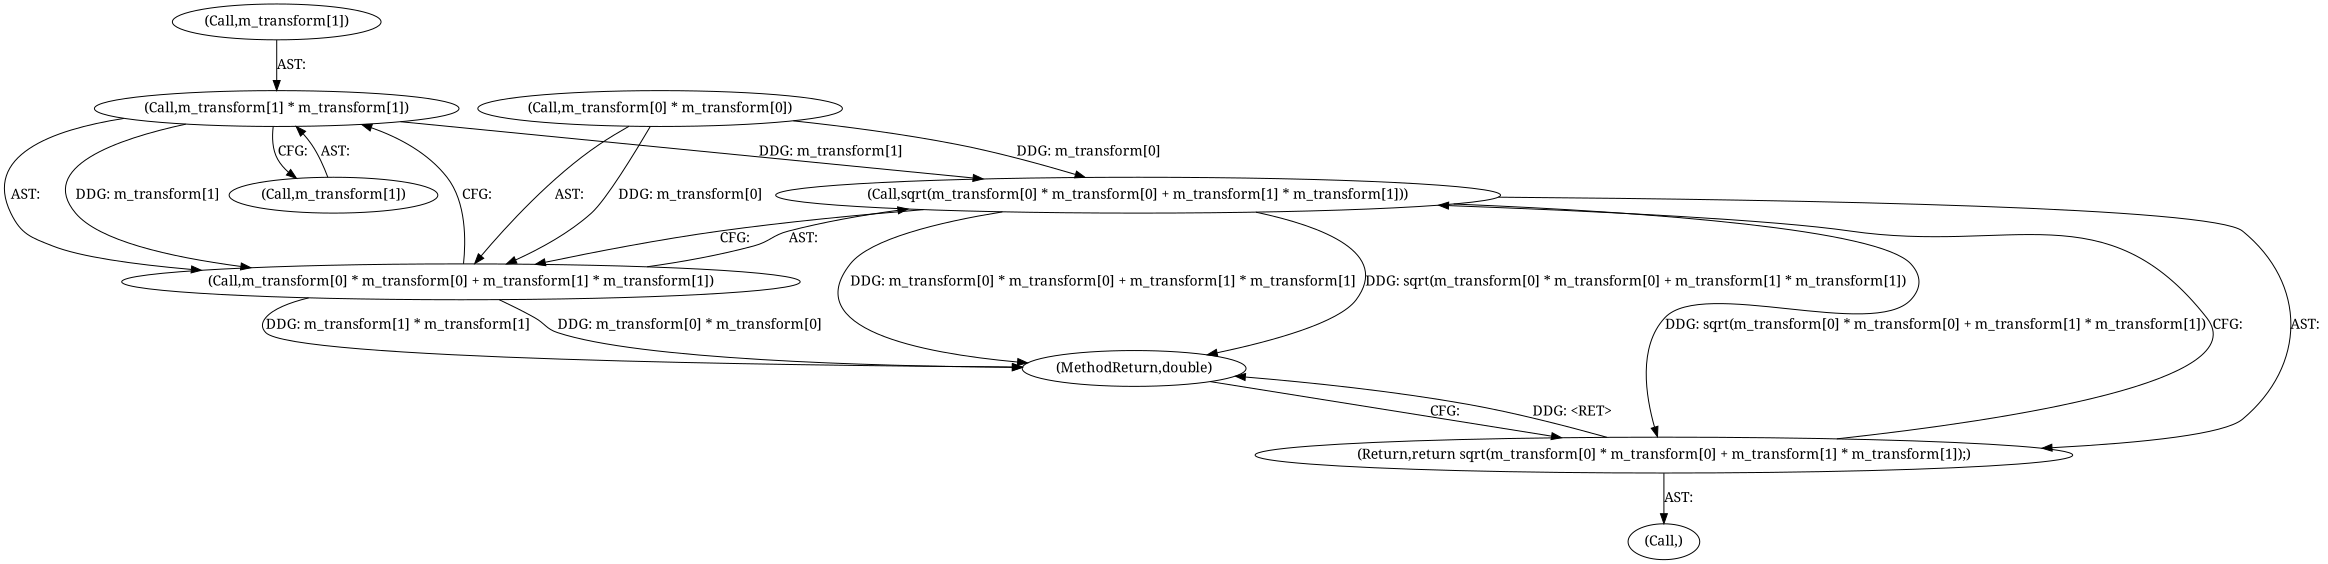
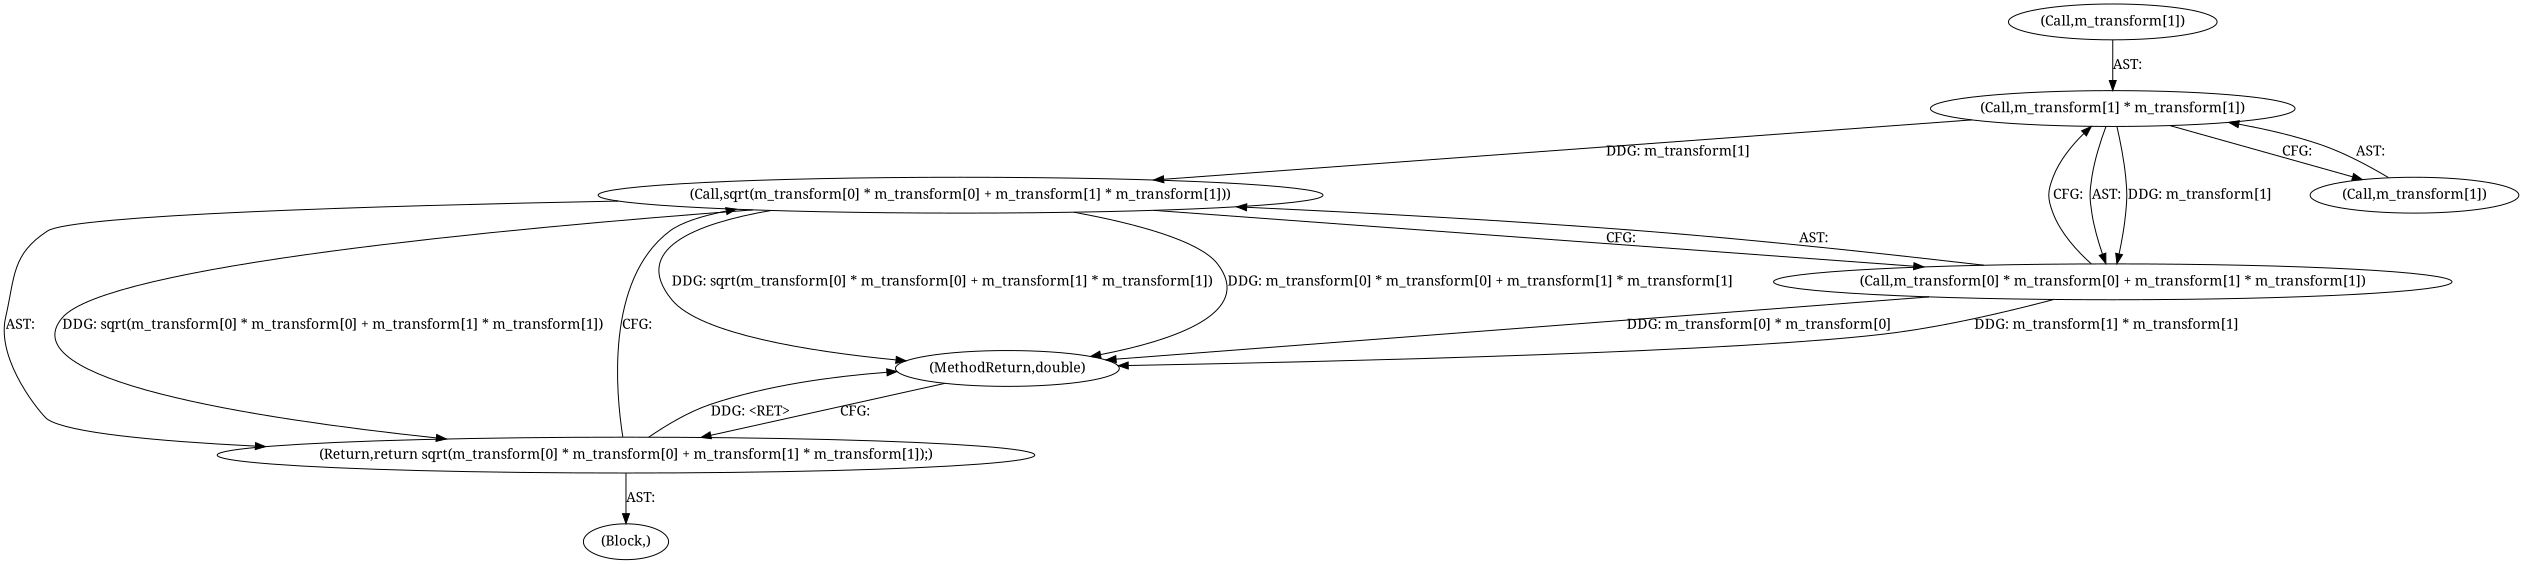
node "(Call,m_transform[0] * m_transform[0])": removed
node "(Call,)": label "(Call,)" -> "(Block,)"
